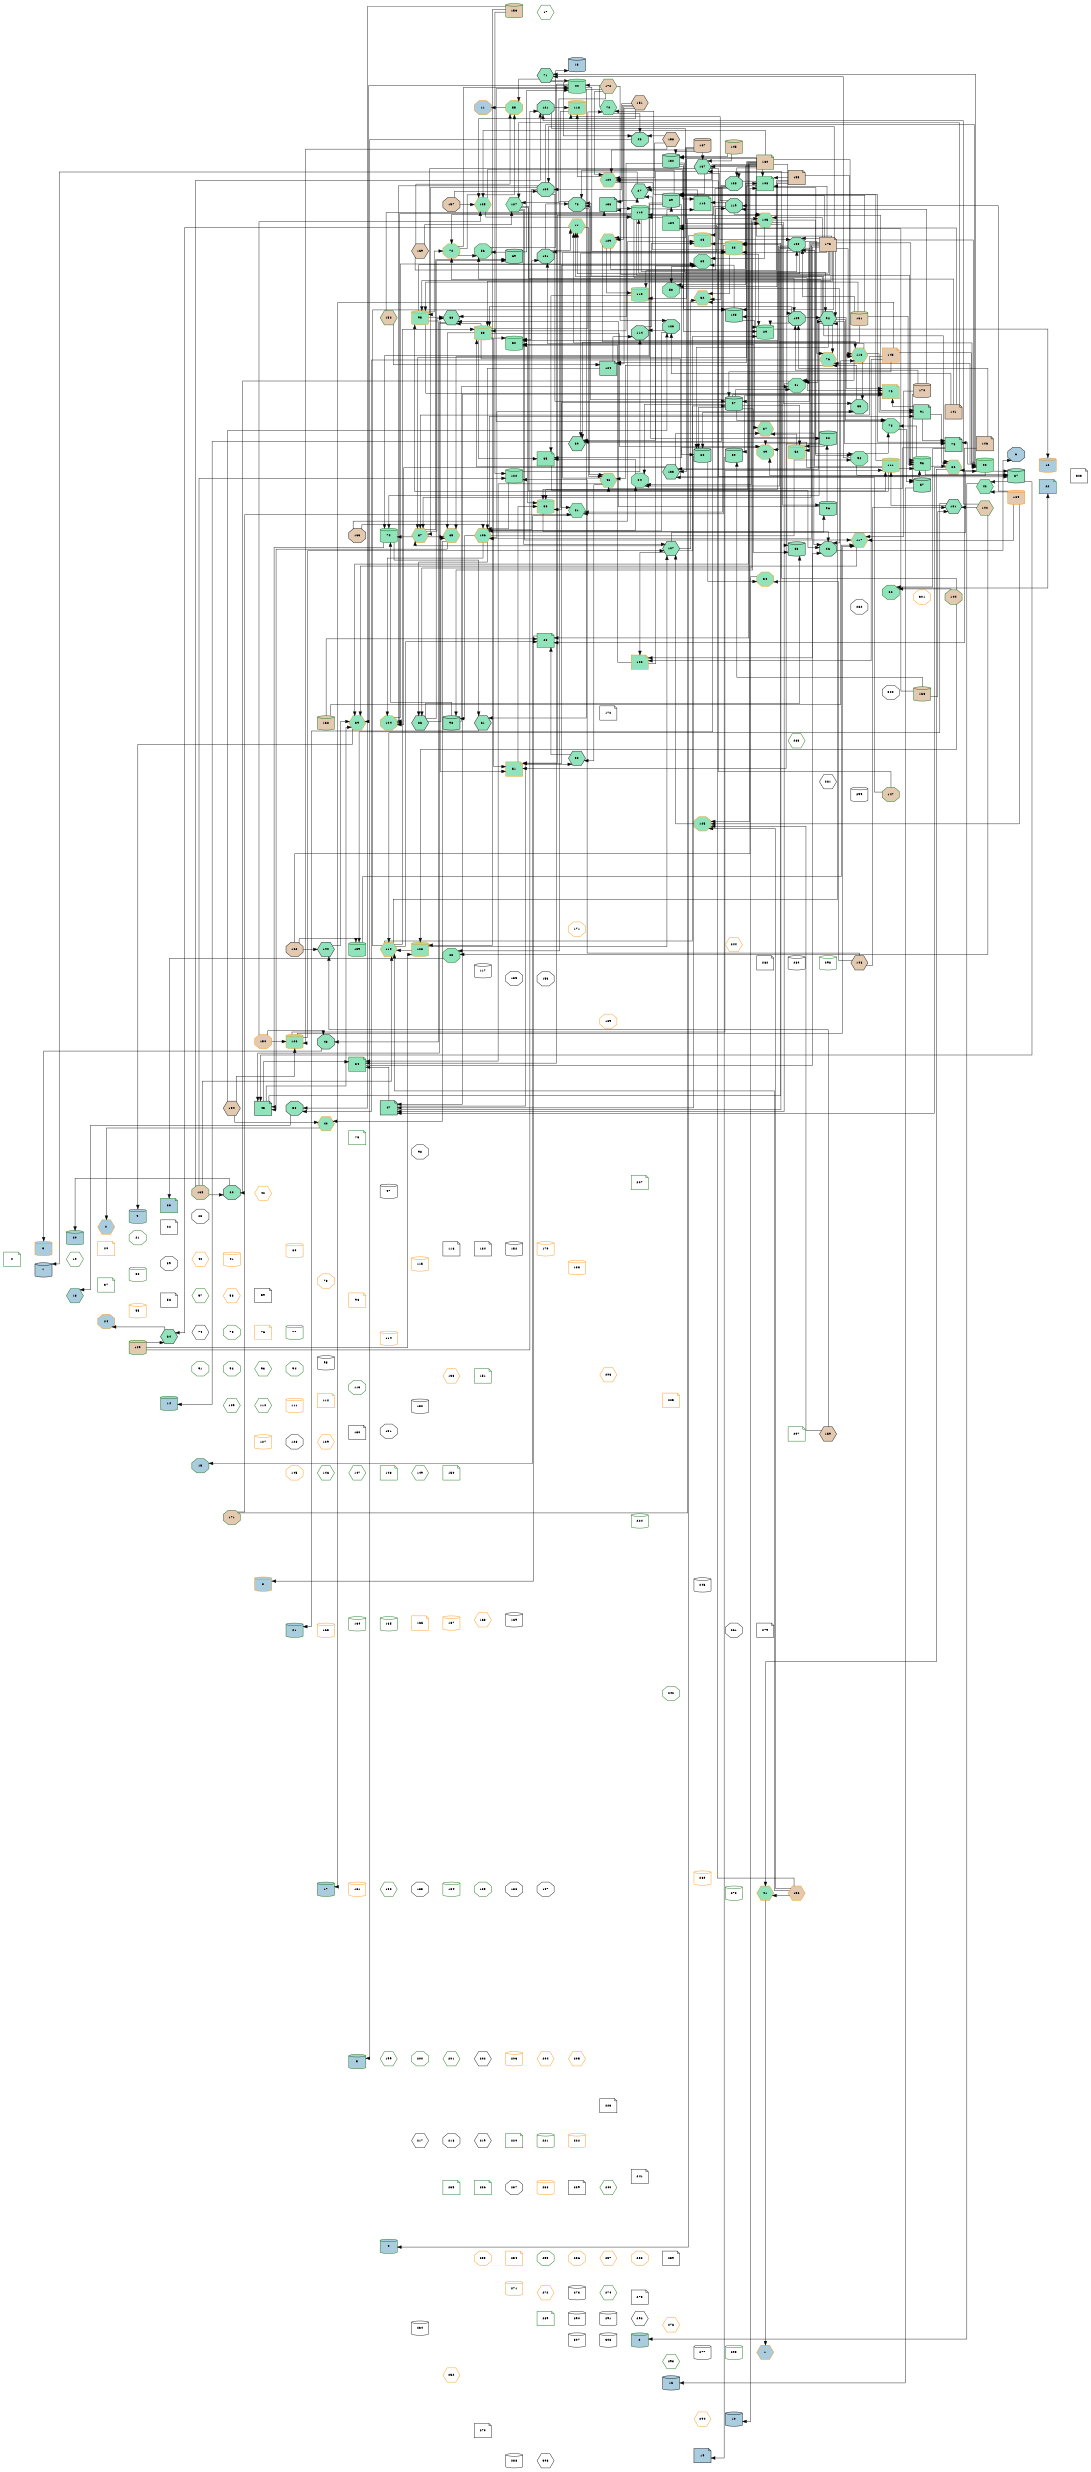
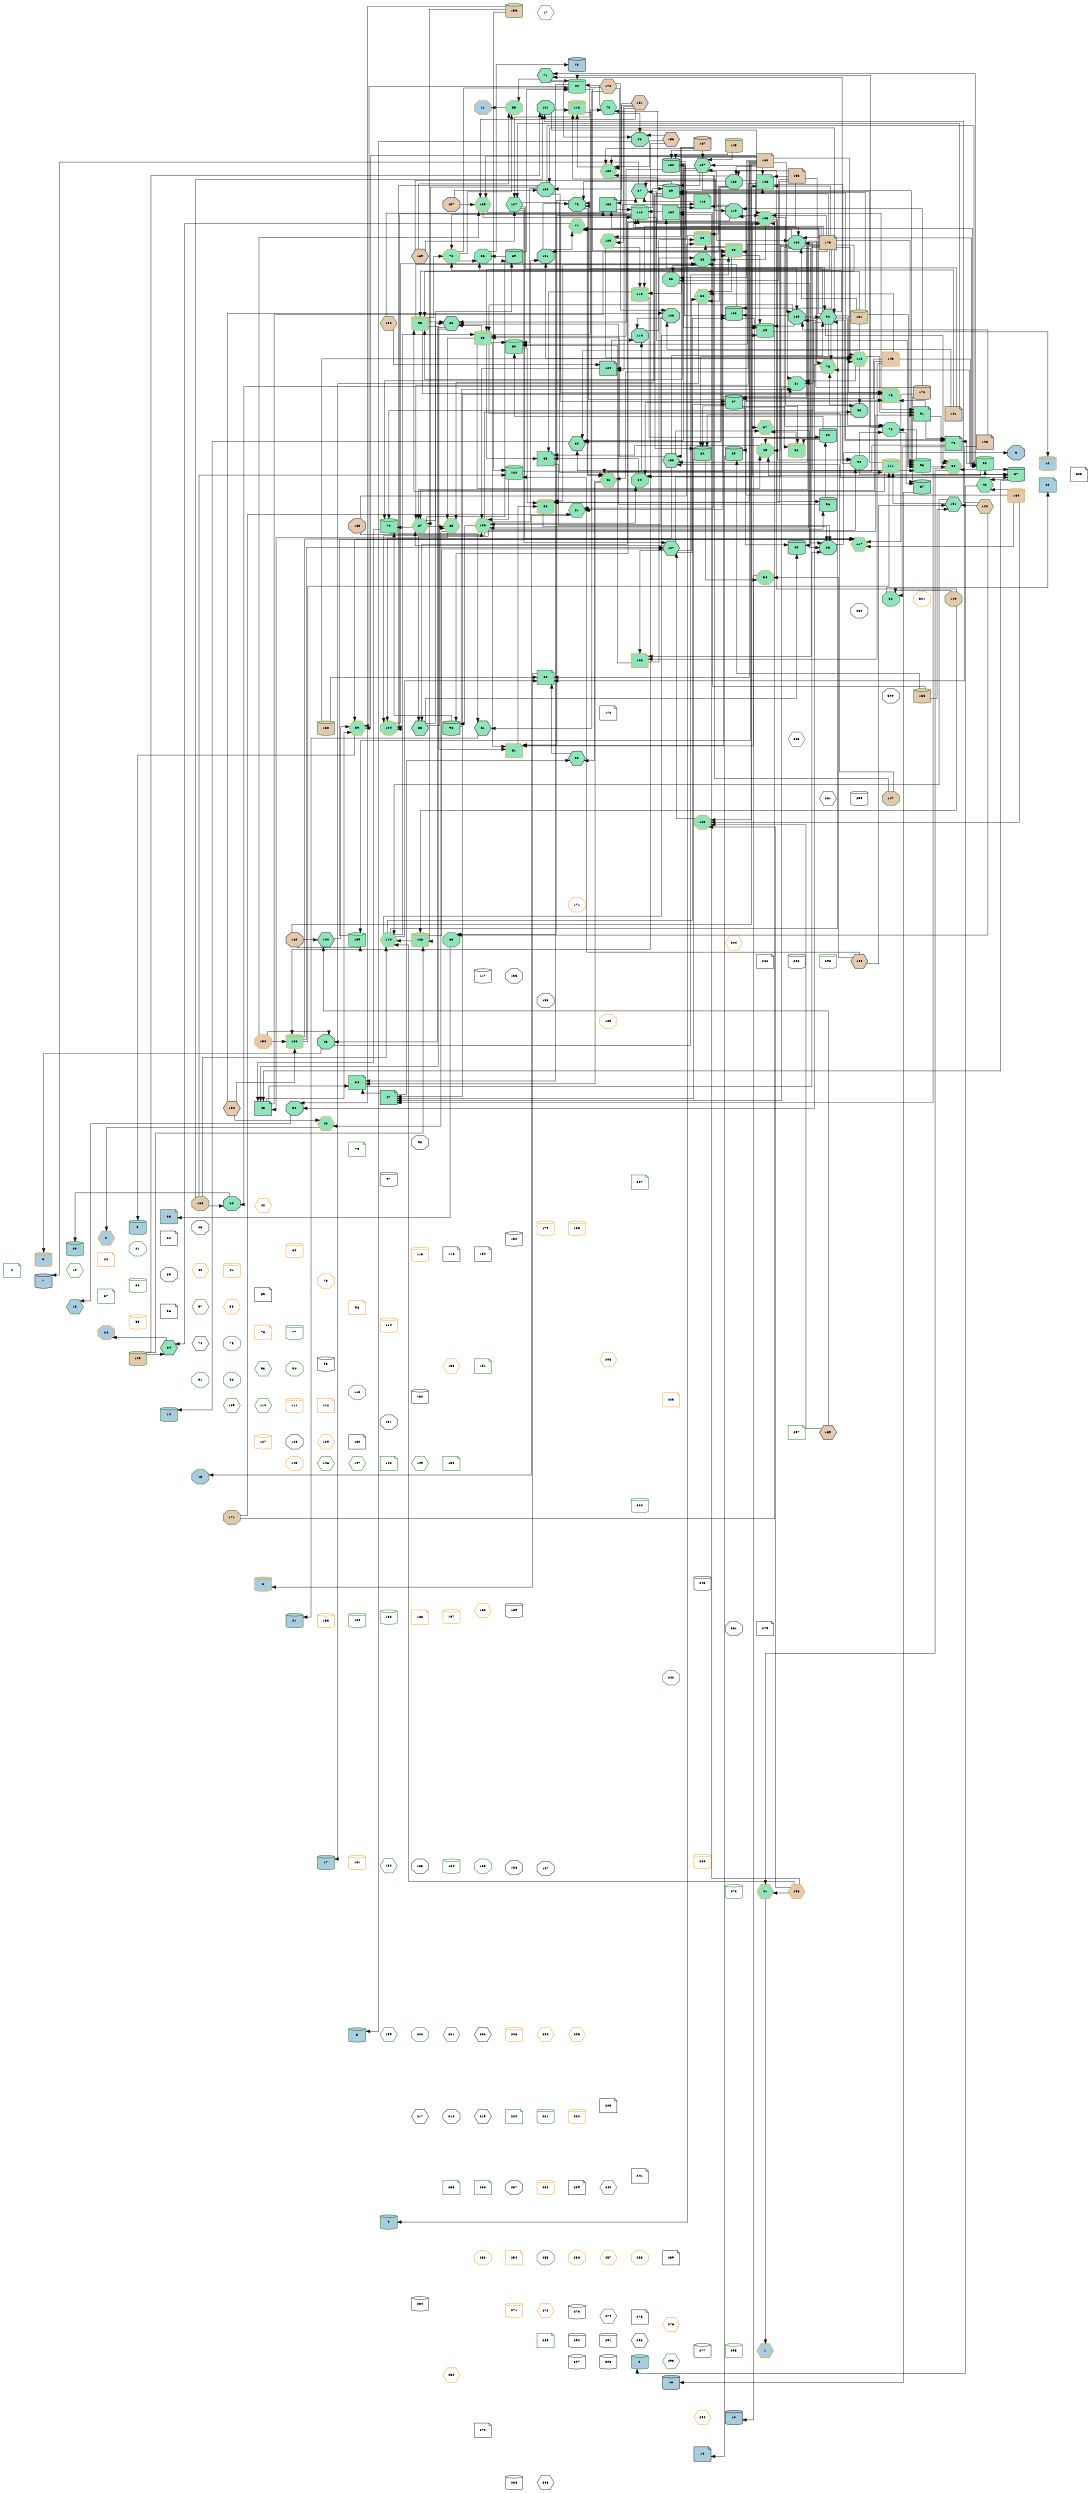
edge "47" -> "33": now "43" -> "33"
